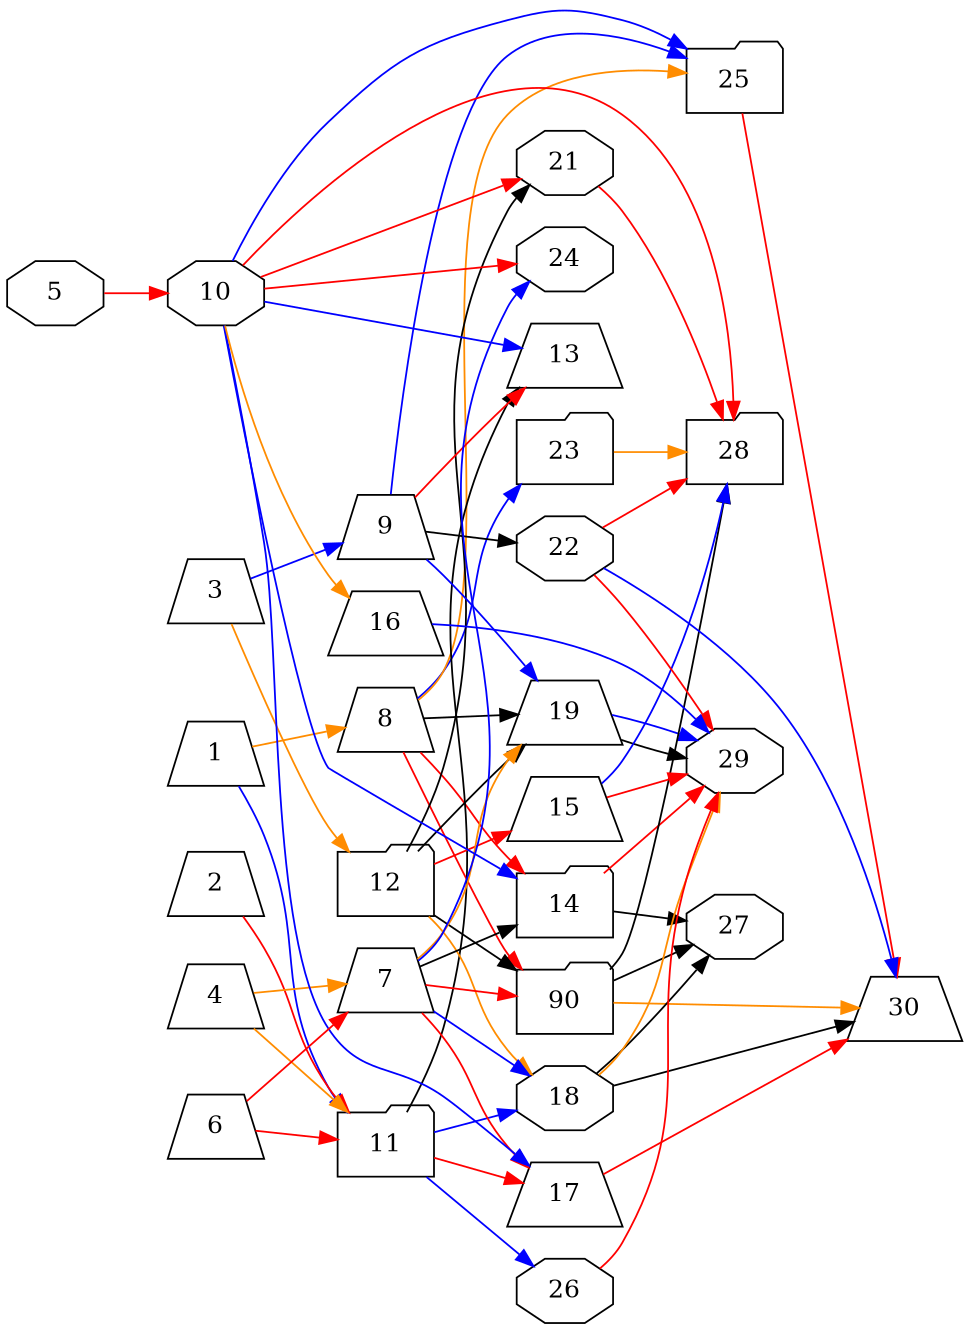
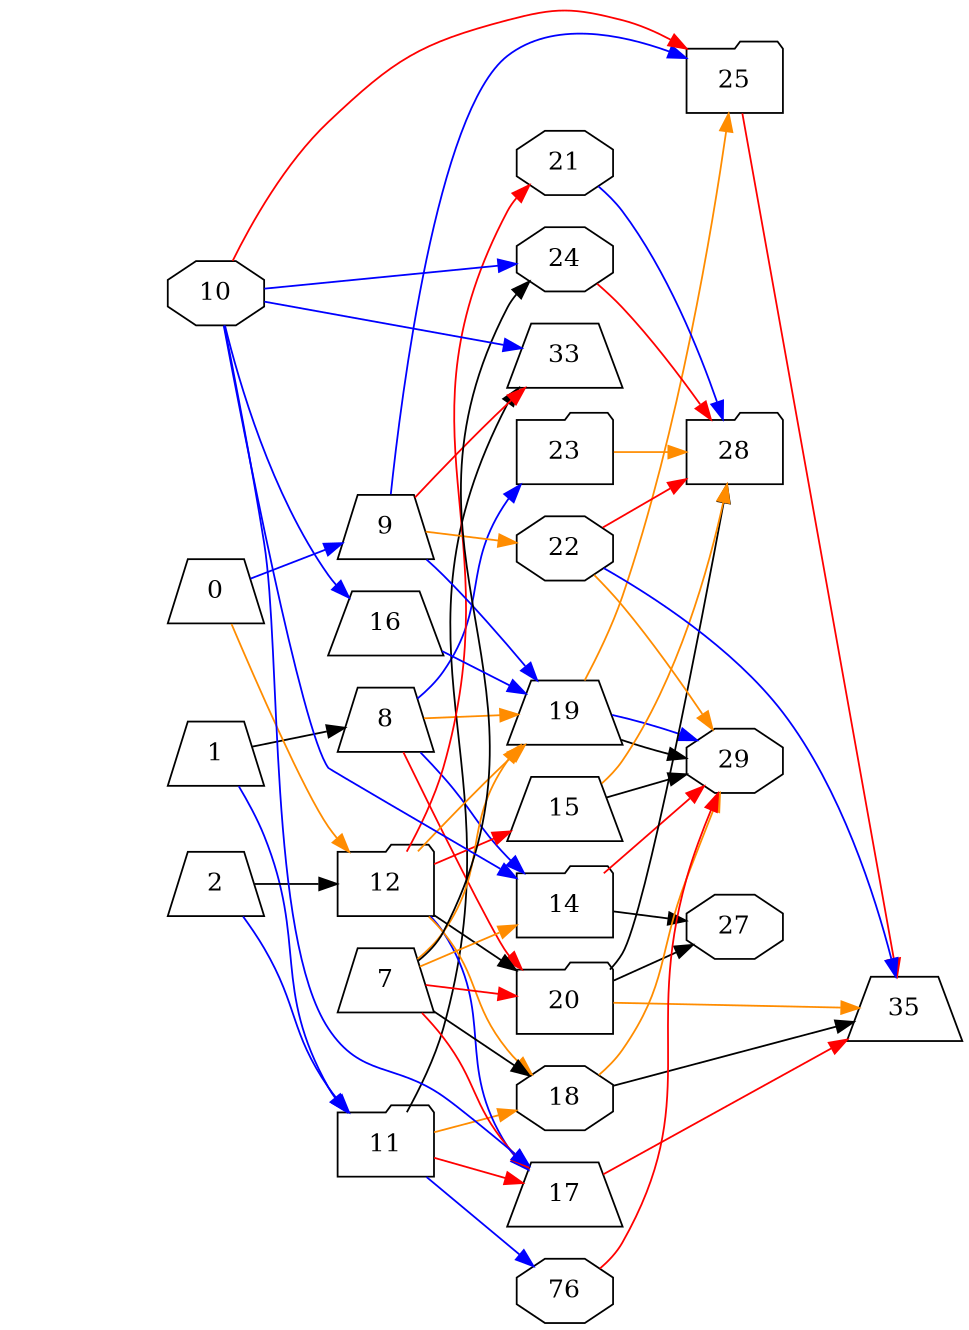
edge "10" -> "25": color blue -> red
edge "10" -> "28": now "24" -> "28"
edge "10" -> "21": removed
edge "8" -> "25": now "19" -> "25"
edge "10" -> "24": color red -> blue
edge "21" -> "28": color red -> blue
node "5": removed
node "13": label "13" -> "33"
edge "12" -> "21": color black -> red
edge "10" -> "16": color darkorange -> blue
edge "9" -> "22": color black -> darkorange
node "3": label "3" -> "0"
edge "22" -> "29": color red -> darkorange
edge "16" -> "29": now "16" -> "19"
edge "7" -> "24": color blue -> black
edge "15" -> "28": color blue -> darkorange
edge "8" -> "19": color black -> darkorange
edge "1" -> "8": color darkorange -> black
edge "8" -> "14": color red -> blue
edge "15" -> "29": color red -> black
edge "12" -> "19": color black -> darkorange
edge "2" -> "12": added
edge "7" -> "14": color black -> darkorange
edge "2" -> "11": color red -> blue
node "4": removed
node "90": label "90" -> "20"
node "30": label "30" -> "35"
edge "18" -> "27": removed
edge "12" -> "17": added
edge "7" -> "18": color blue -> black
edge "11" -> "18": color blue -> darkorange
node "6": removed
node "26": label "26" -> "76"
